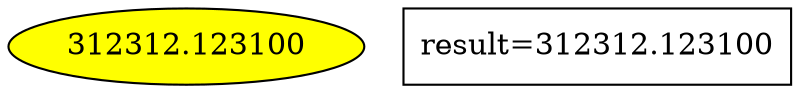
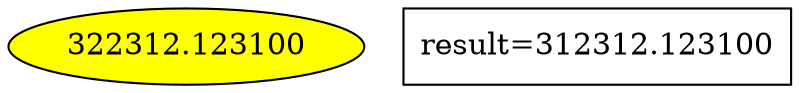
node "312312.123100": label "312312.123100" -> "322312.123100"
